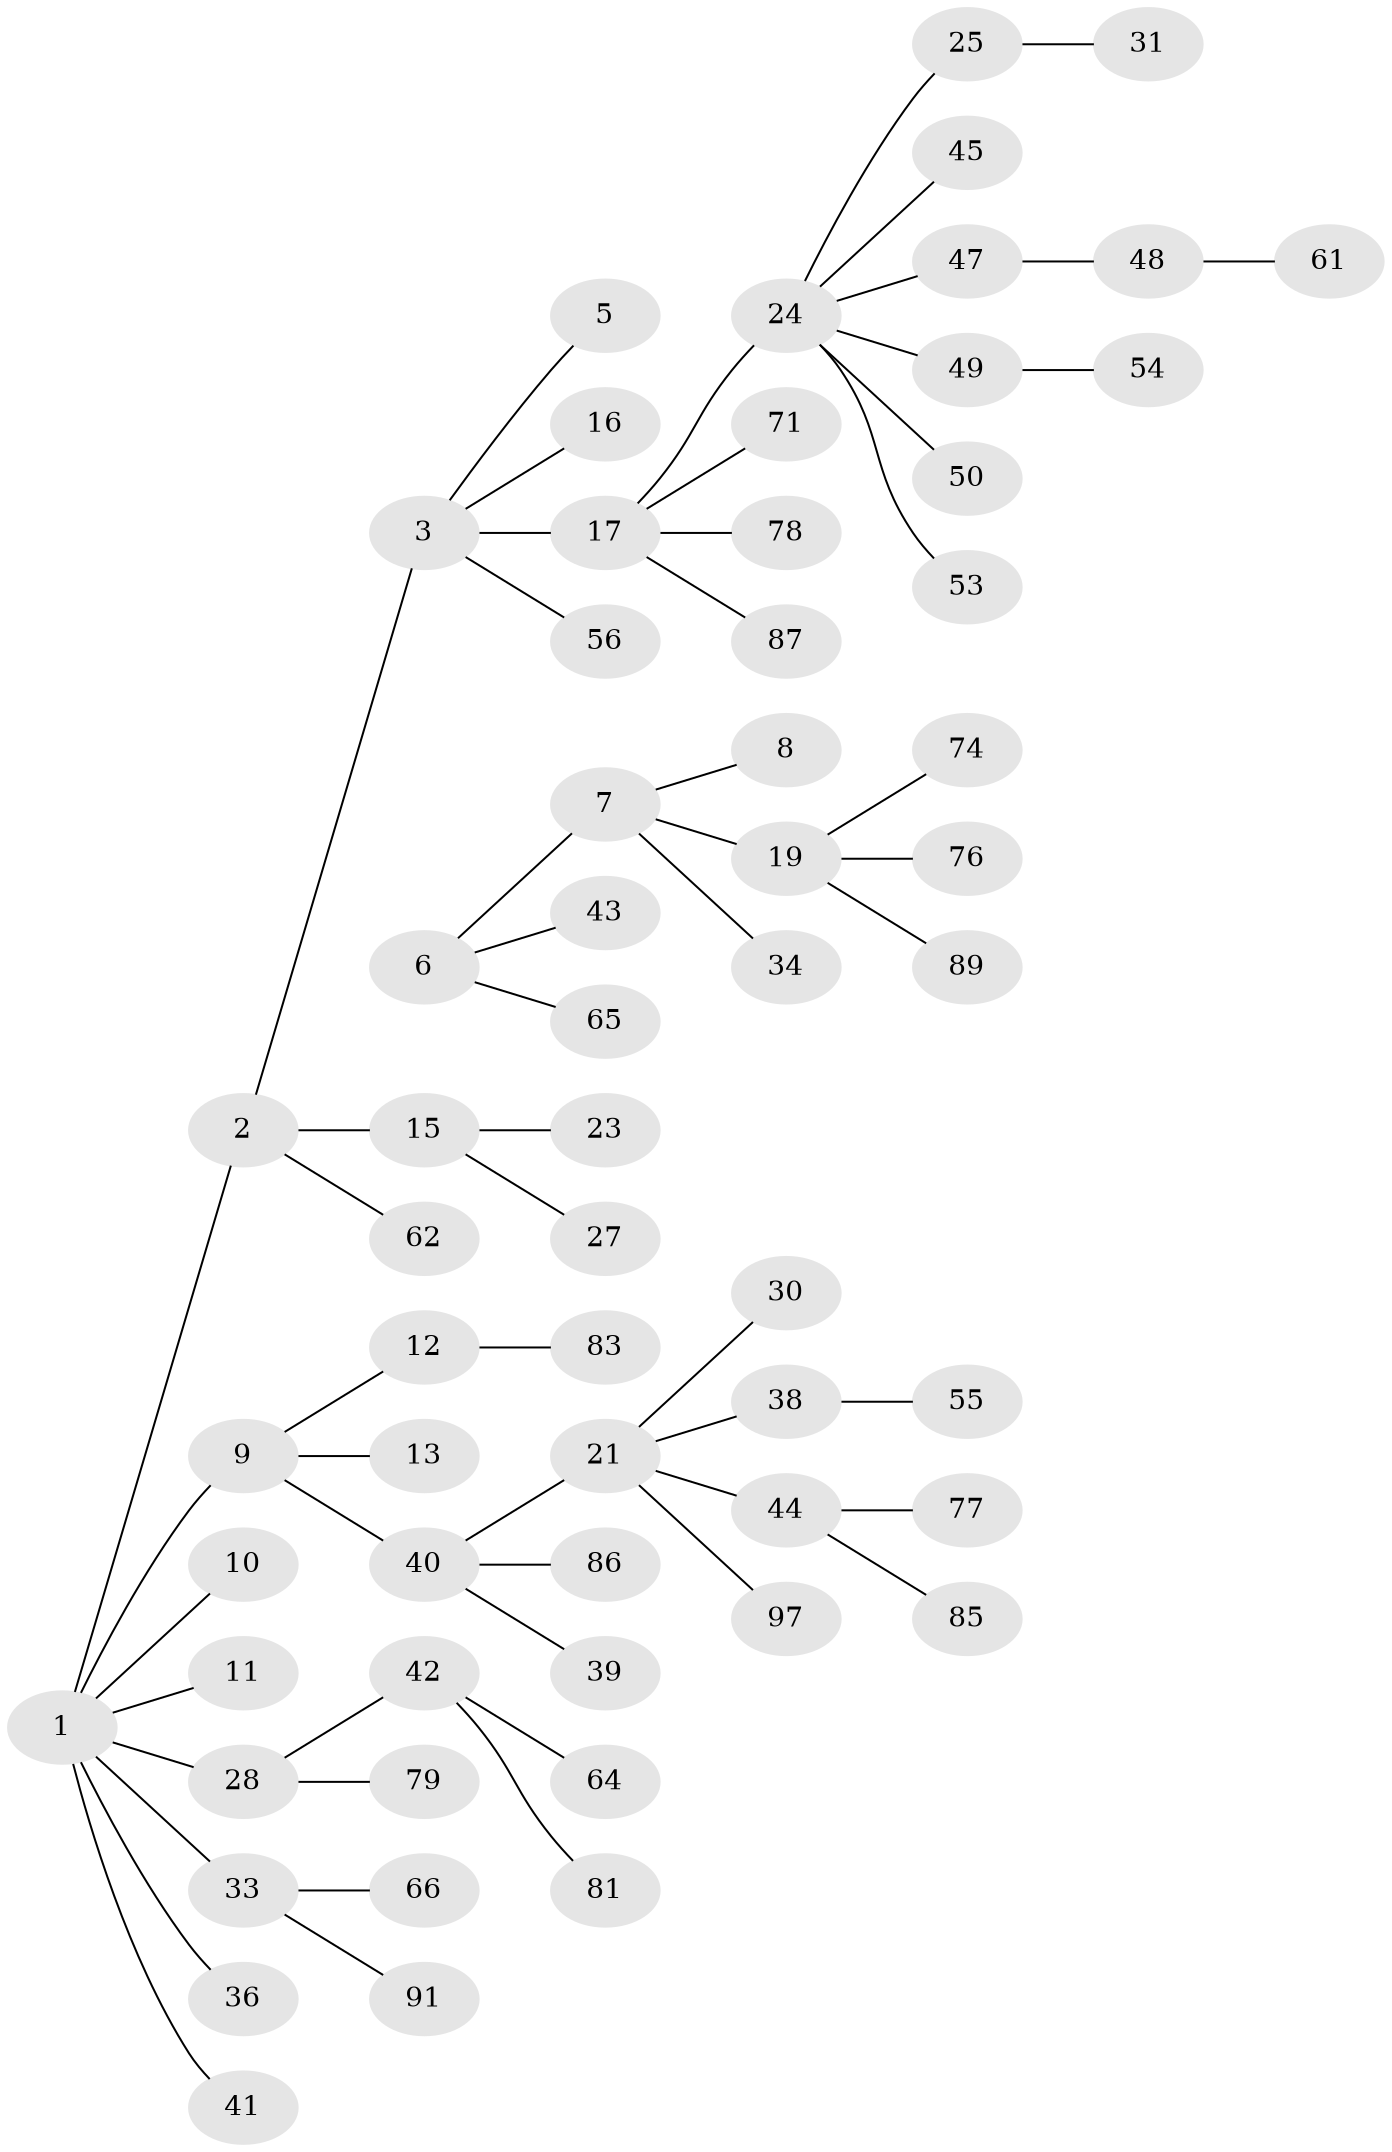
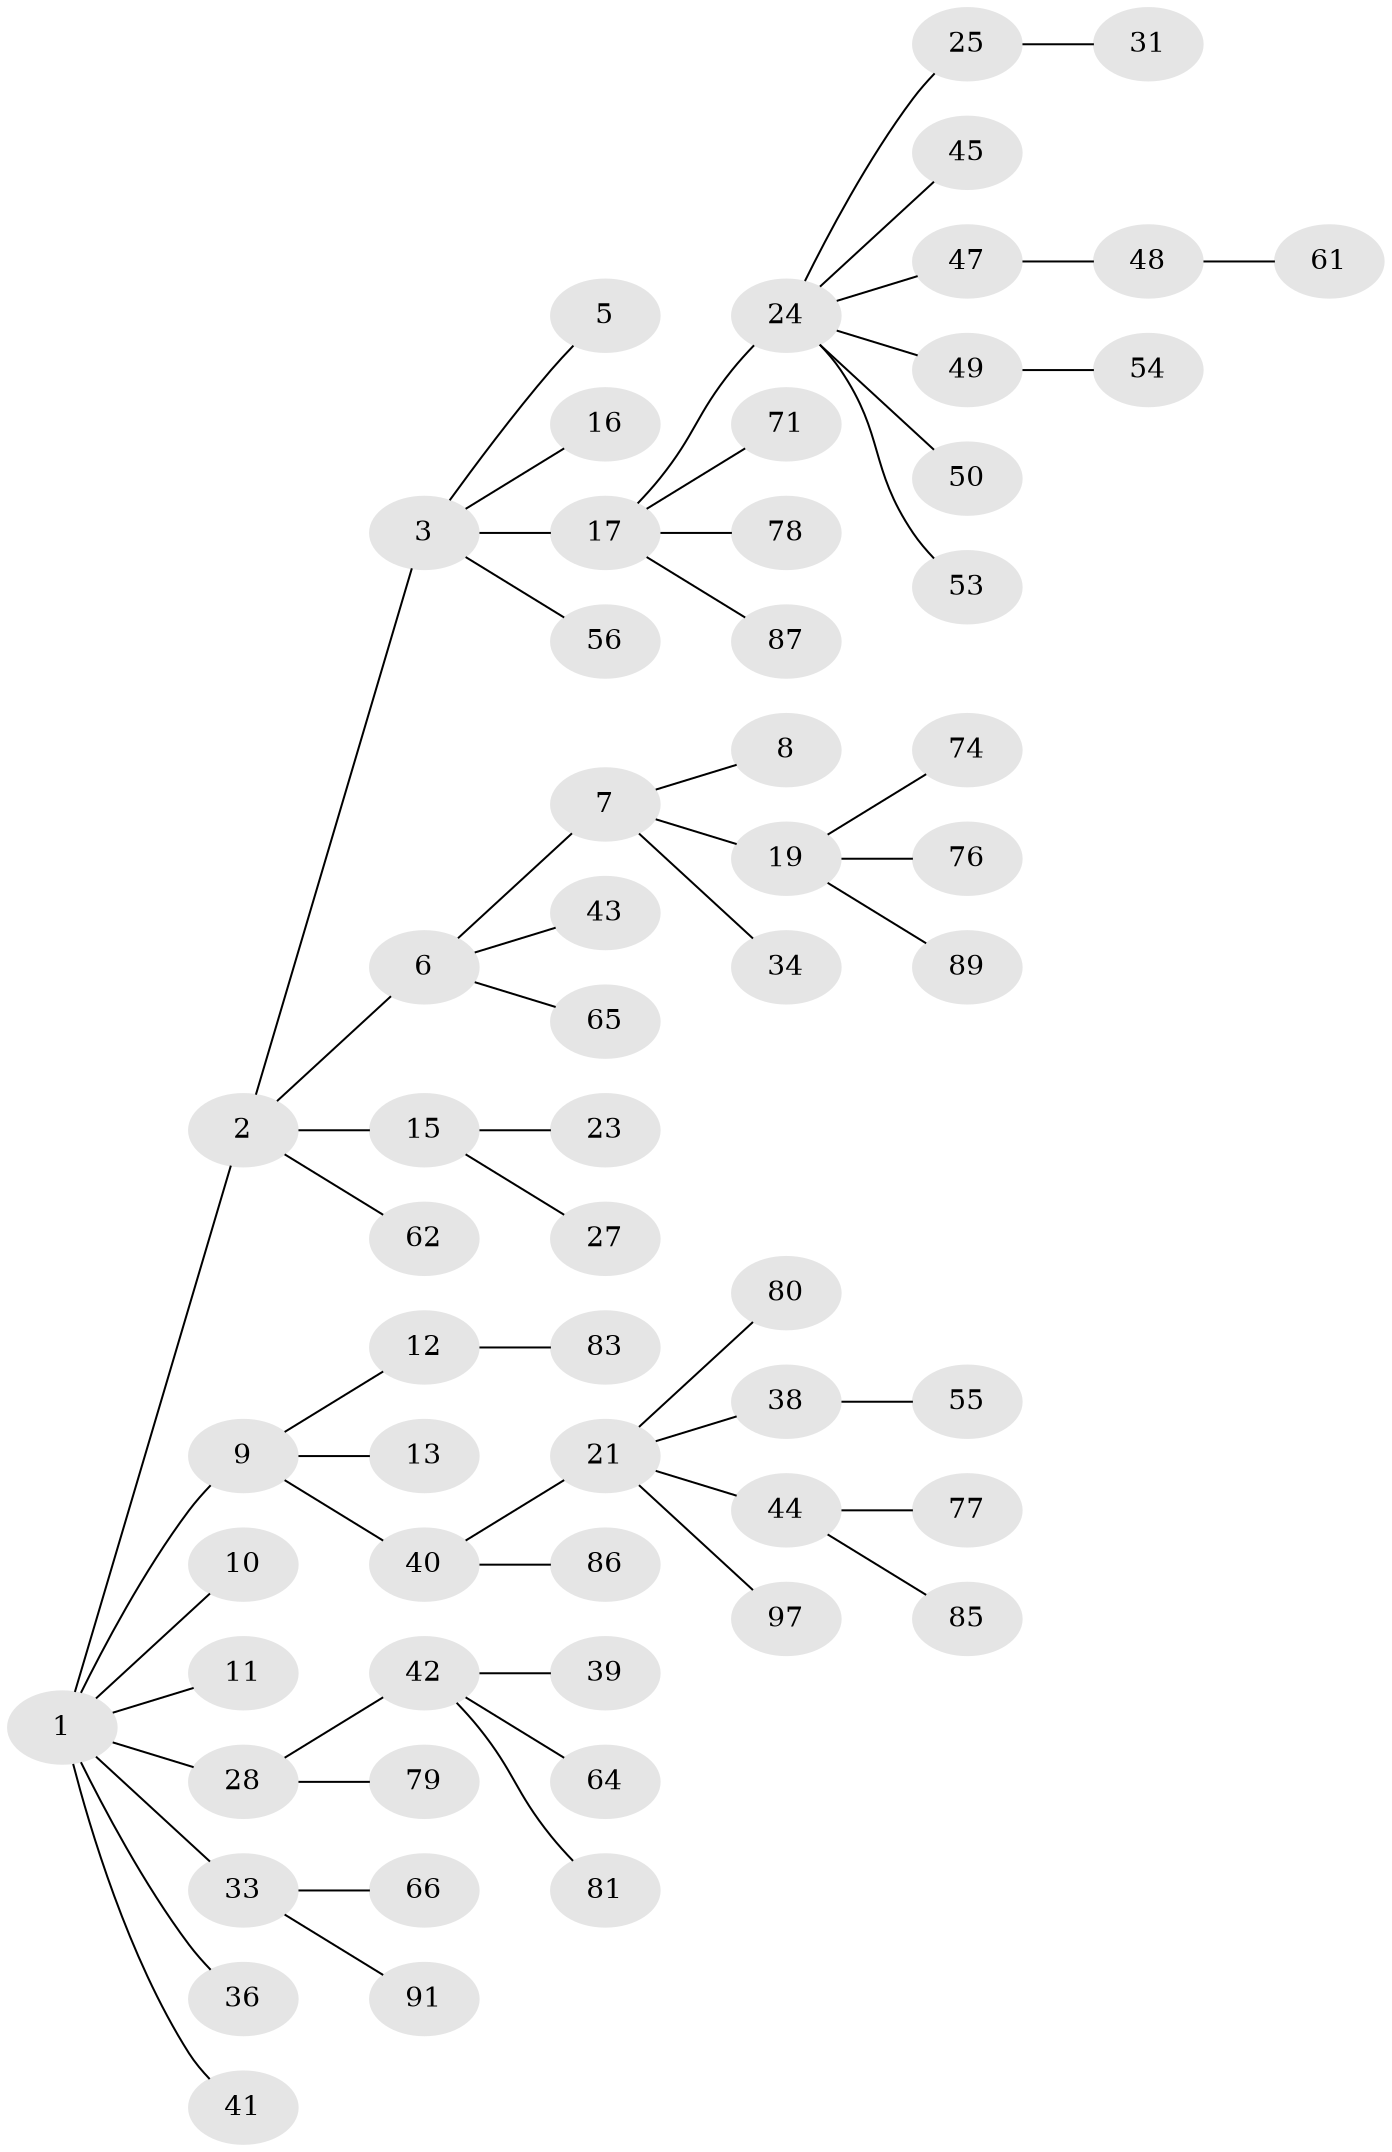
edge "6" -- "2": added
node "30": label "30" -> "80"
edge "40" -- "39": now "42" -- "39"
